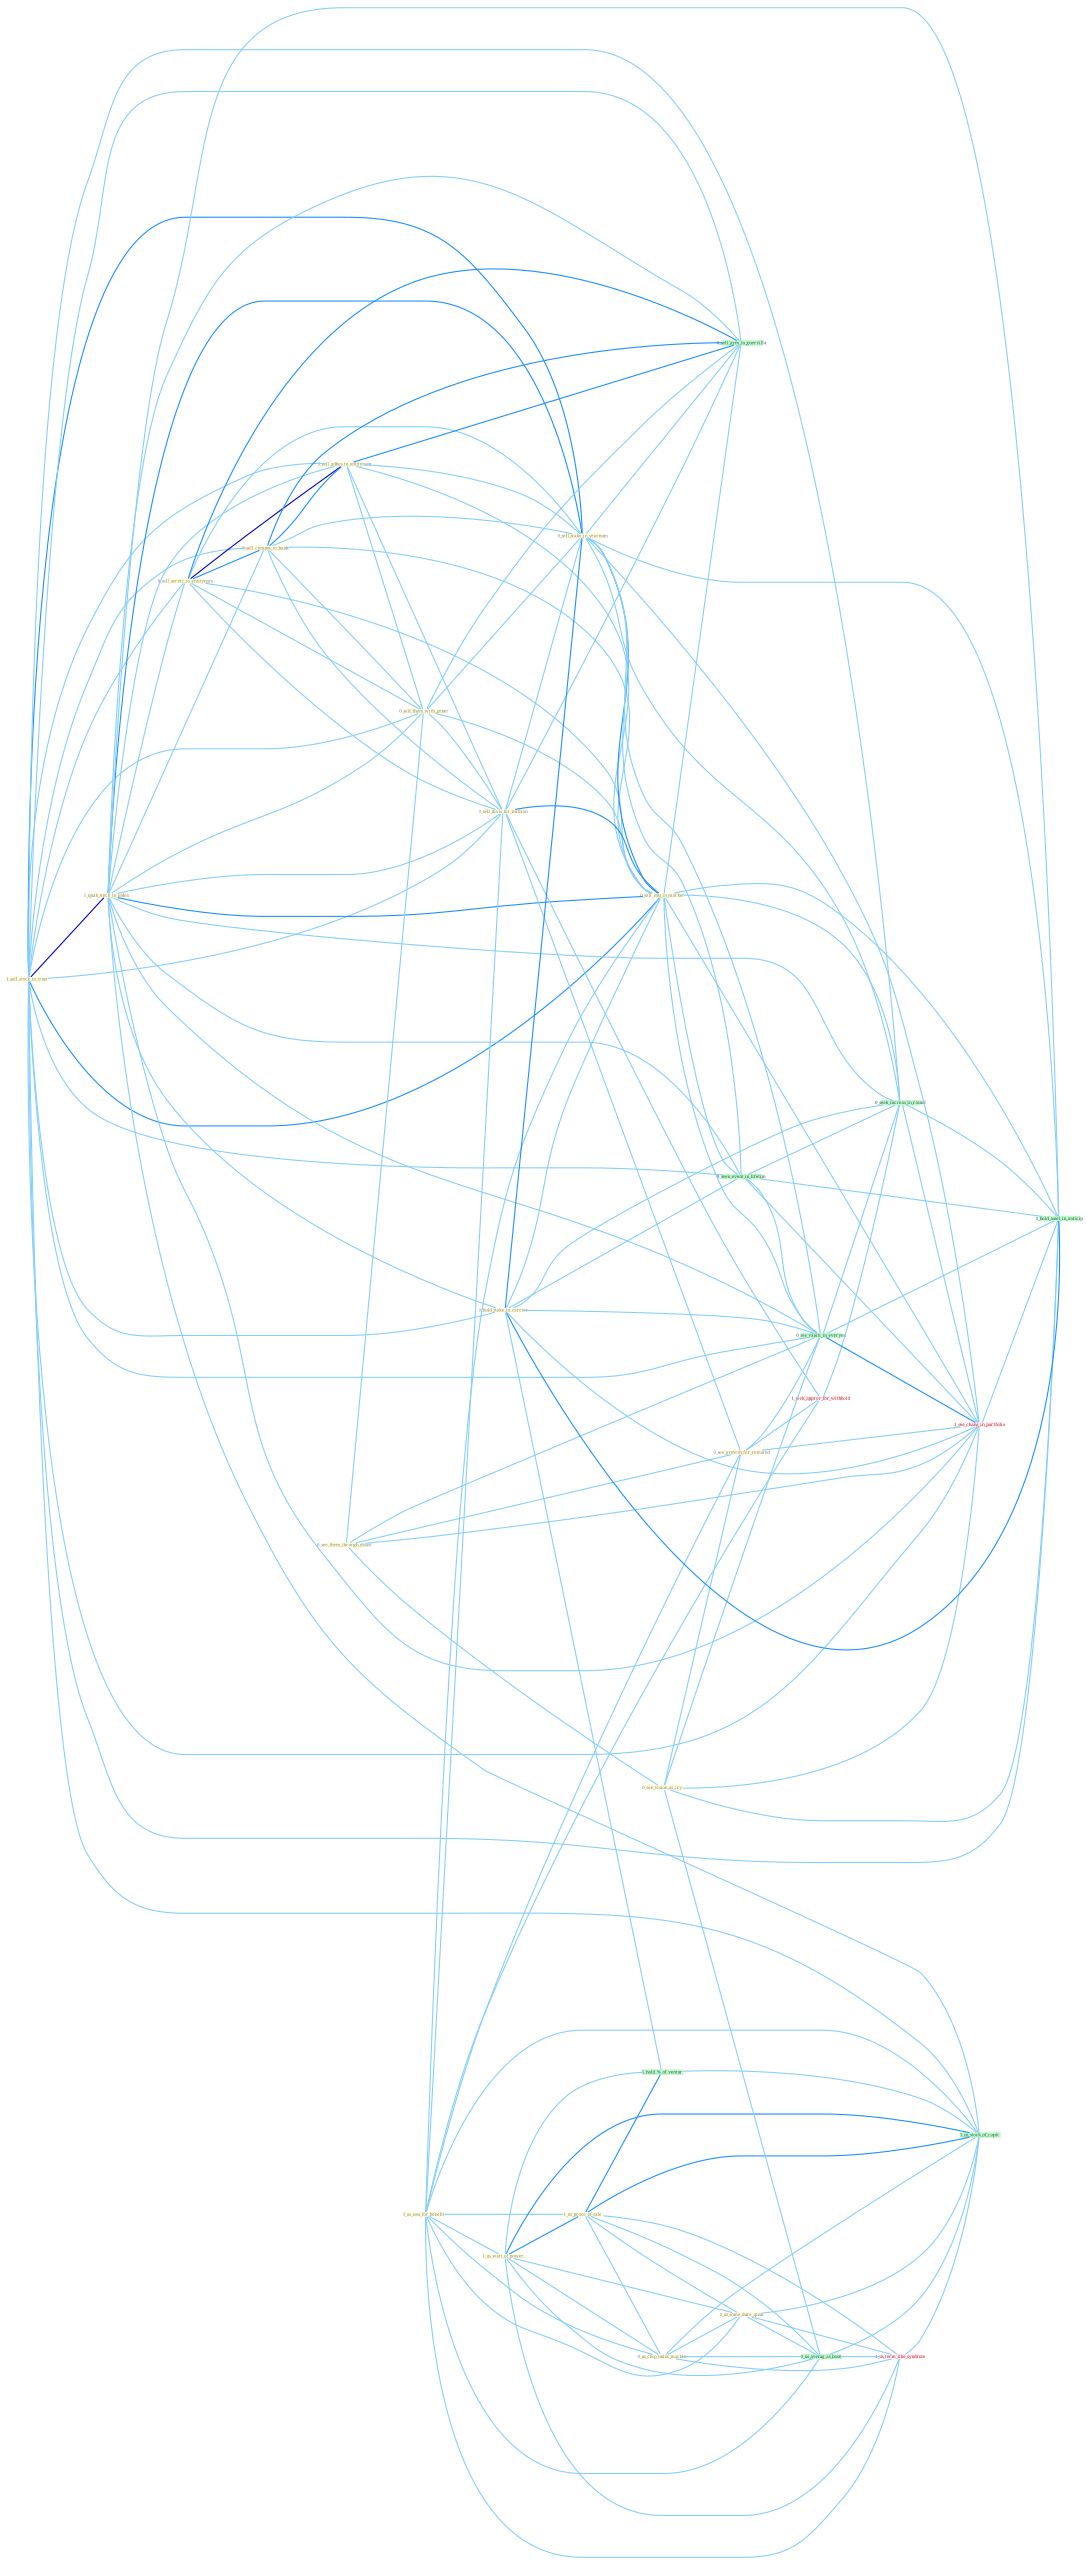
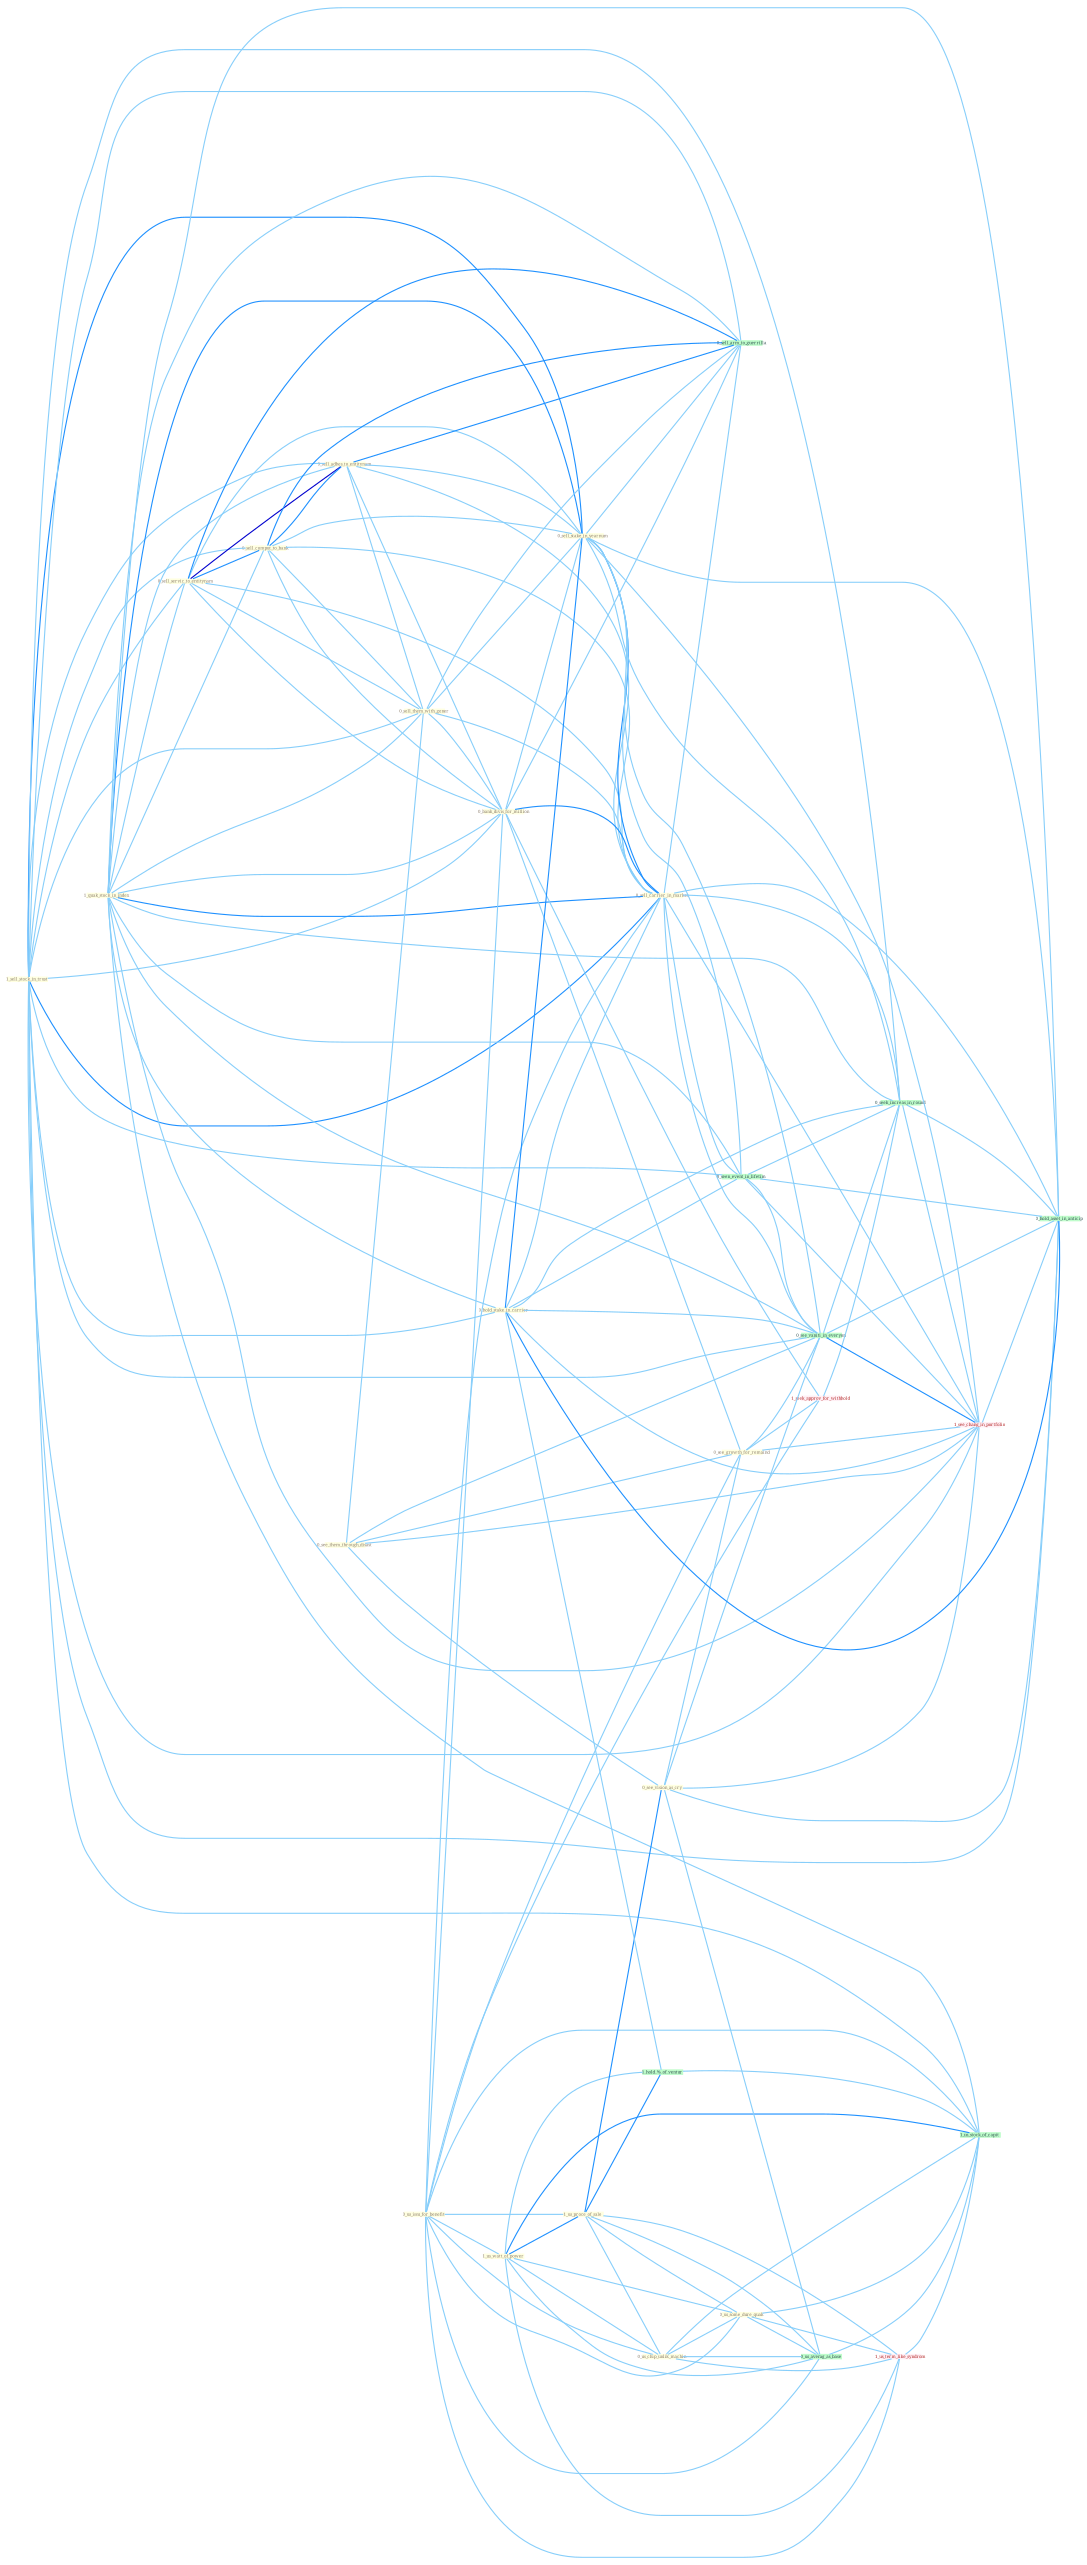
node "0_sell_divis_for_million": label "0_sell_divis_for_million" -> "0_bank_divis_for_million"
node "0_sell_issu_in_market": label "0_sell_issu_in_market" -> "0_sell_carrier_in_market"
edge "1_quak_stock_in_index" -- "1_sell_stock_in_trust": removed
edge "1_us_stock_of_capit" -- "1_us_proce_of_sale": now "0_see_vision_as_cry" -- "1_us_proce_of_sale"
edge "0_us_averag_as_base" -- "1_us_term_like_syndrom": removed
